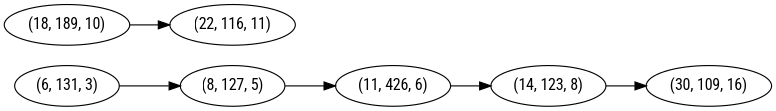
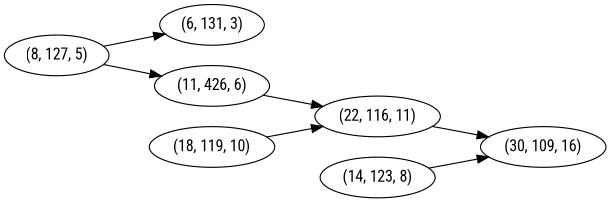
node "(18, 189, 10)": label "(18, 189, 10)" -> "(18, 119, 10)"
edge "(6, 131, 3)" -> "(8, 127, 5)": reversed
edge "(11, 426, 6)" -> "(14, 123, 8)": now "(11, 426, 6)" -> "(22, 116, 11)"
edge "(22, 116, 11)" -> "(30, 109, 16)": added
